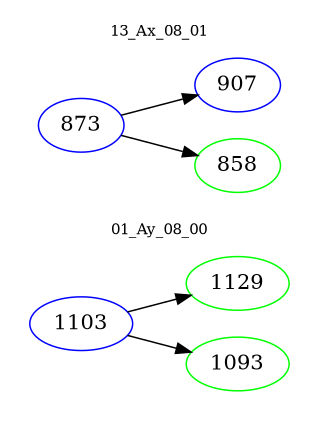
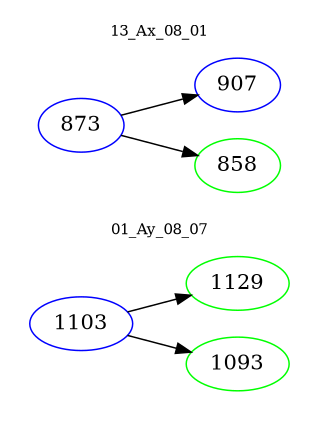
cluster "01_Ay_08_00": label "01_Ay_08_00" -> "01_Ay_08_07"
